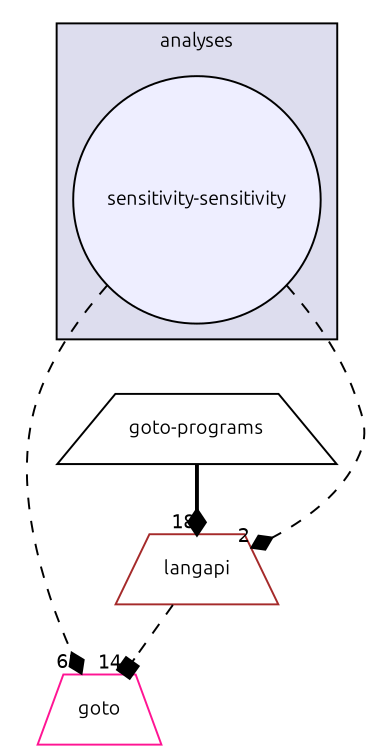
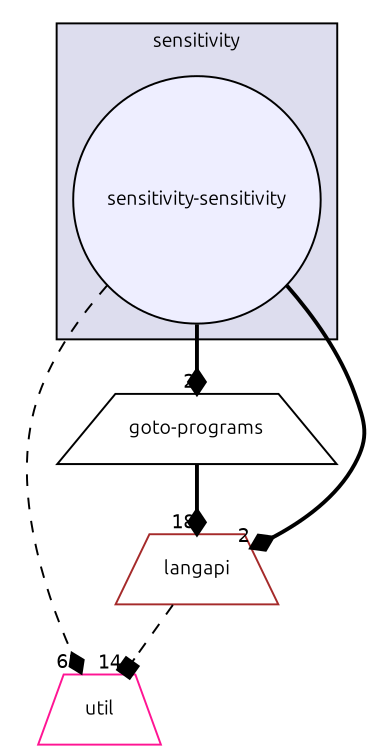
cluster "analyses": label "analyses" -> "sensitivity"
edge "sensitivity-sensitivity" -> "goto-programs": added
edge "sensitivity-sensitivity" -> "langapi": style dashed -> bold
node "goto": label "goto" -> "util"
